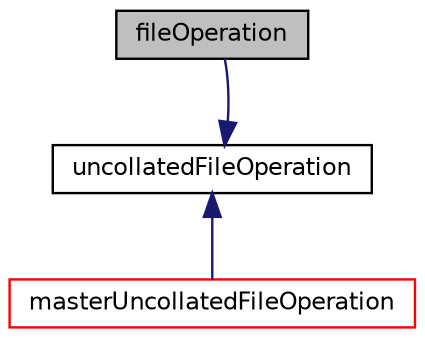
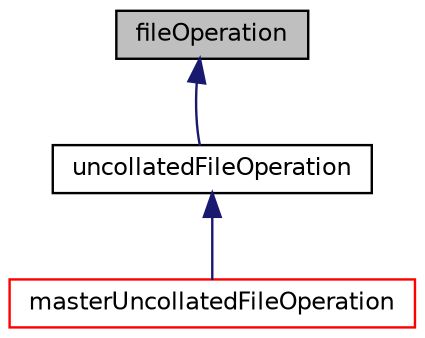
edge "fileOperation" -> "uncollatedFileOperation": reversed
